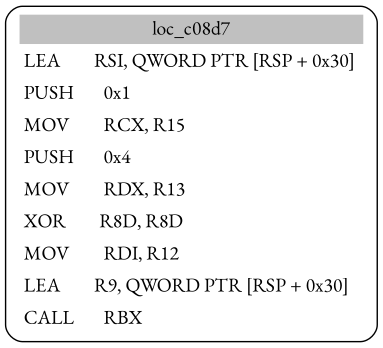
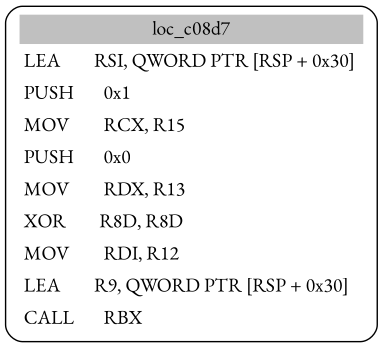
node "loc_c08d7": text "PUSH       0x4" -> "PUSH       0x0"
